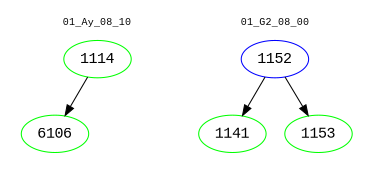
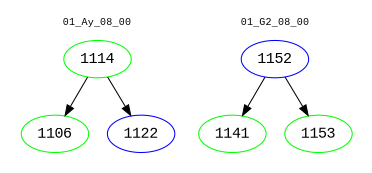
cluster "01_Ay_08_10": label "01_Ay_08_10" -> "01_Ay_08_00"
node "6106": label "6106" -> "1106"
node "1122": added
